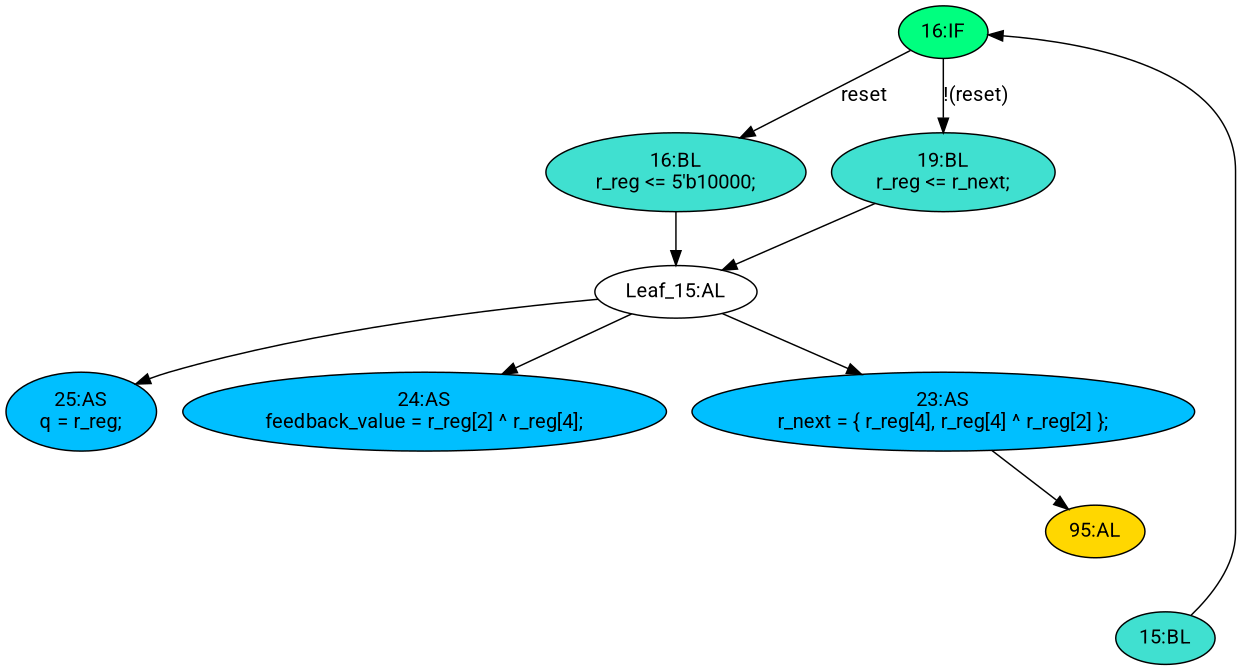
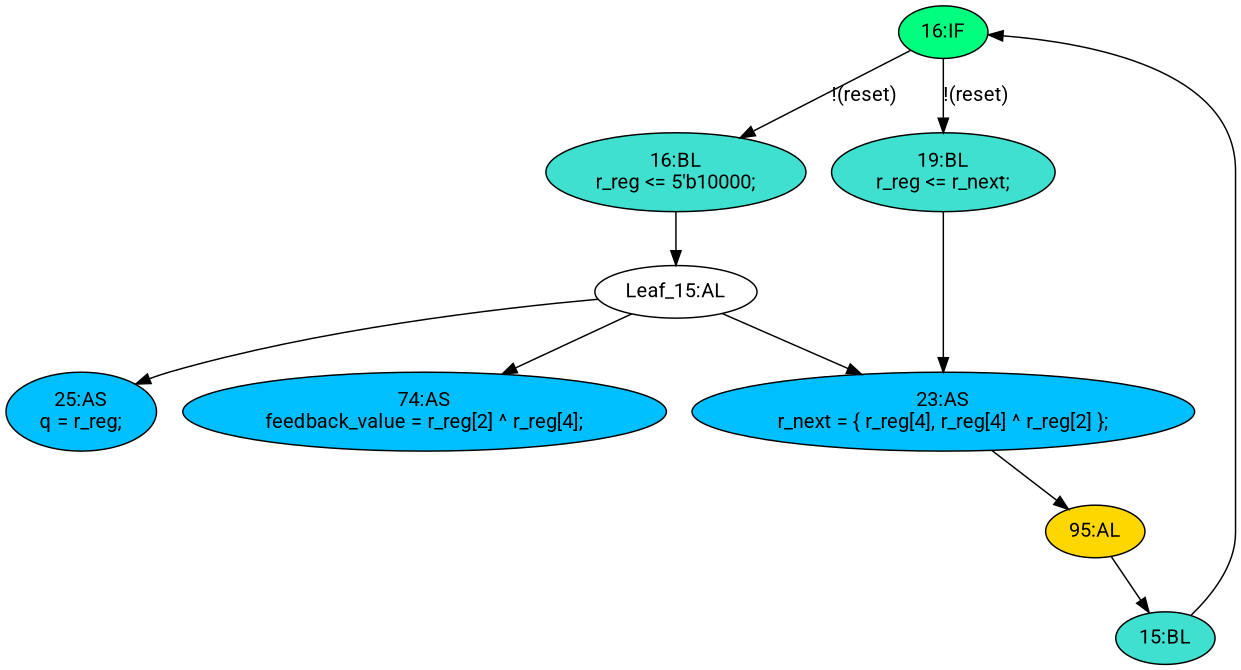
edge "16:IF" -> "16:BL r_reg <= 5'b10000;": label "reset" -> "!(reset)"
edge "19:BL r_reg <= r_next;" -> "Leaf_15:AL": now "19:BL r_reg <= r_next;" -> "23:AS r_next = { r_reg[4], r_reg[4] ^ r_reg[2] };"
node "24:AS feedback_value = r_reg[2] ^ r_reg[4];": label "24:AS feedback_value = r_reg[2] ^ r_reg[4];" -> "74:AS feedback_value = r_reg[2] ^ r_reg[4];"
edge "95:AL" -> "15:BL": added
